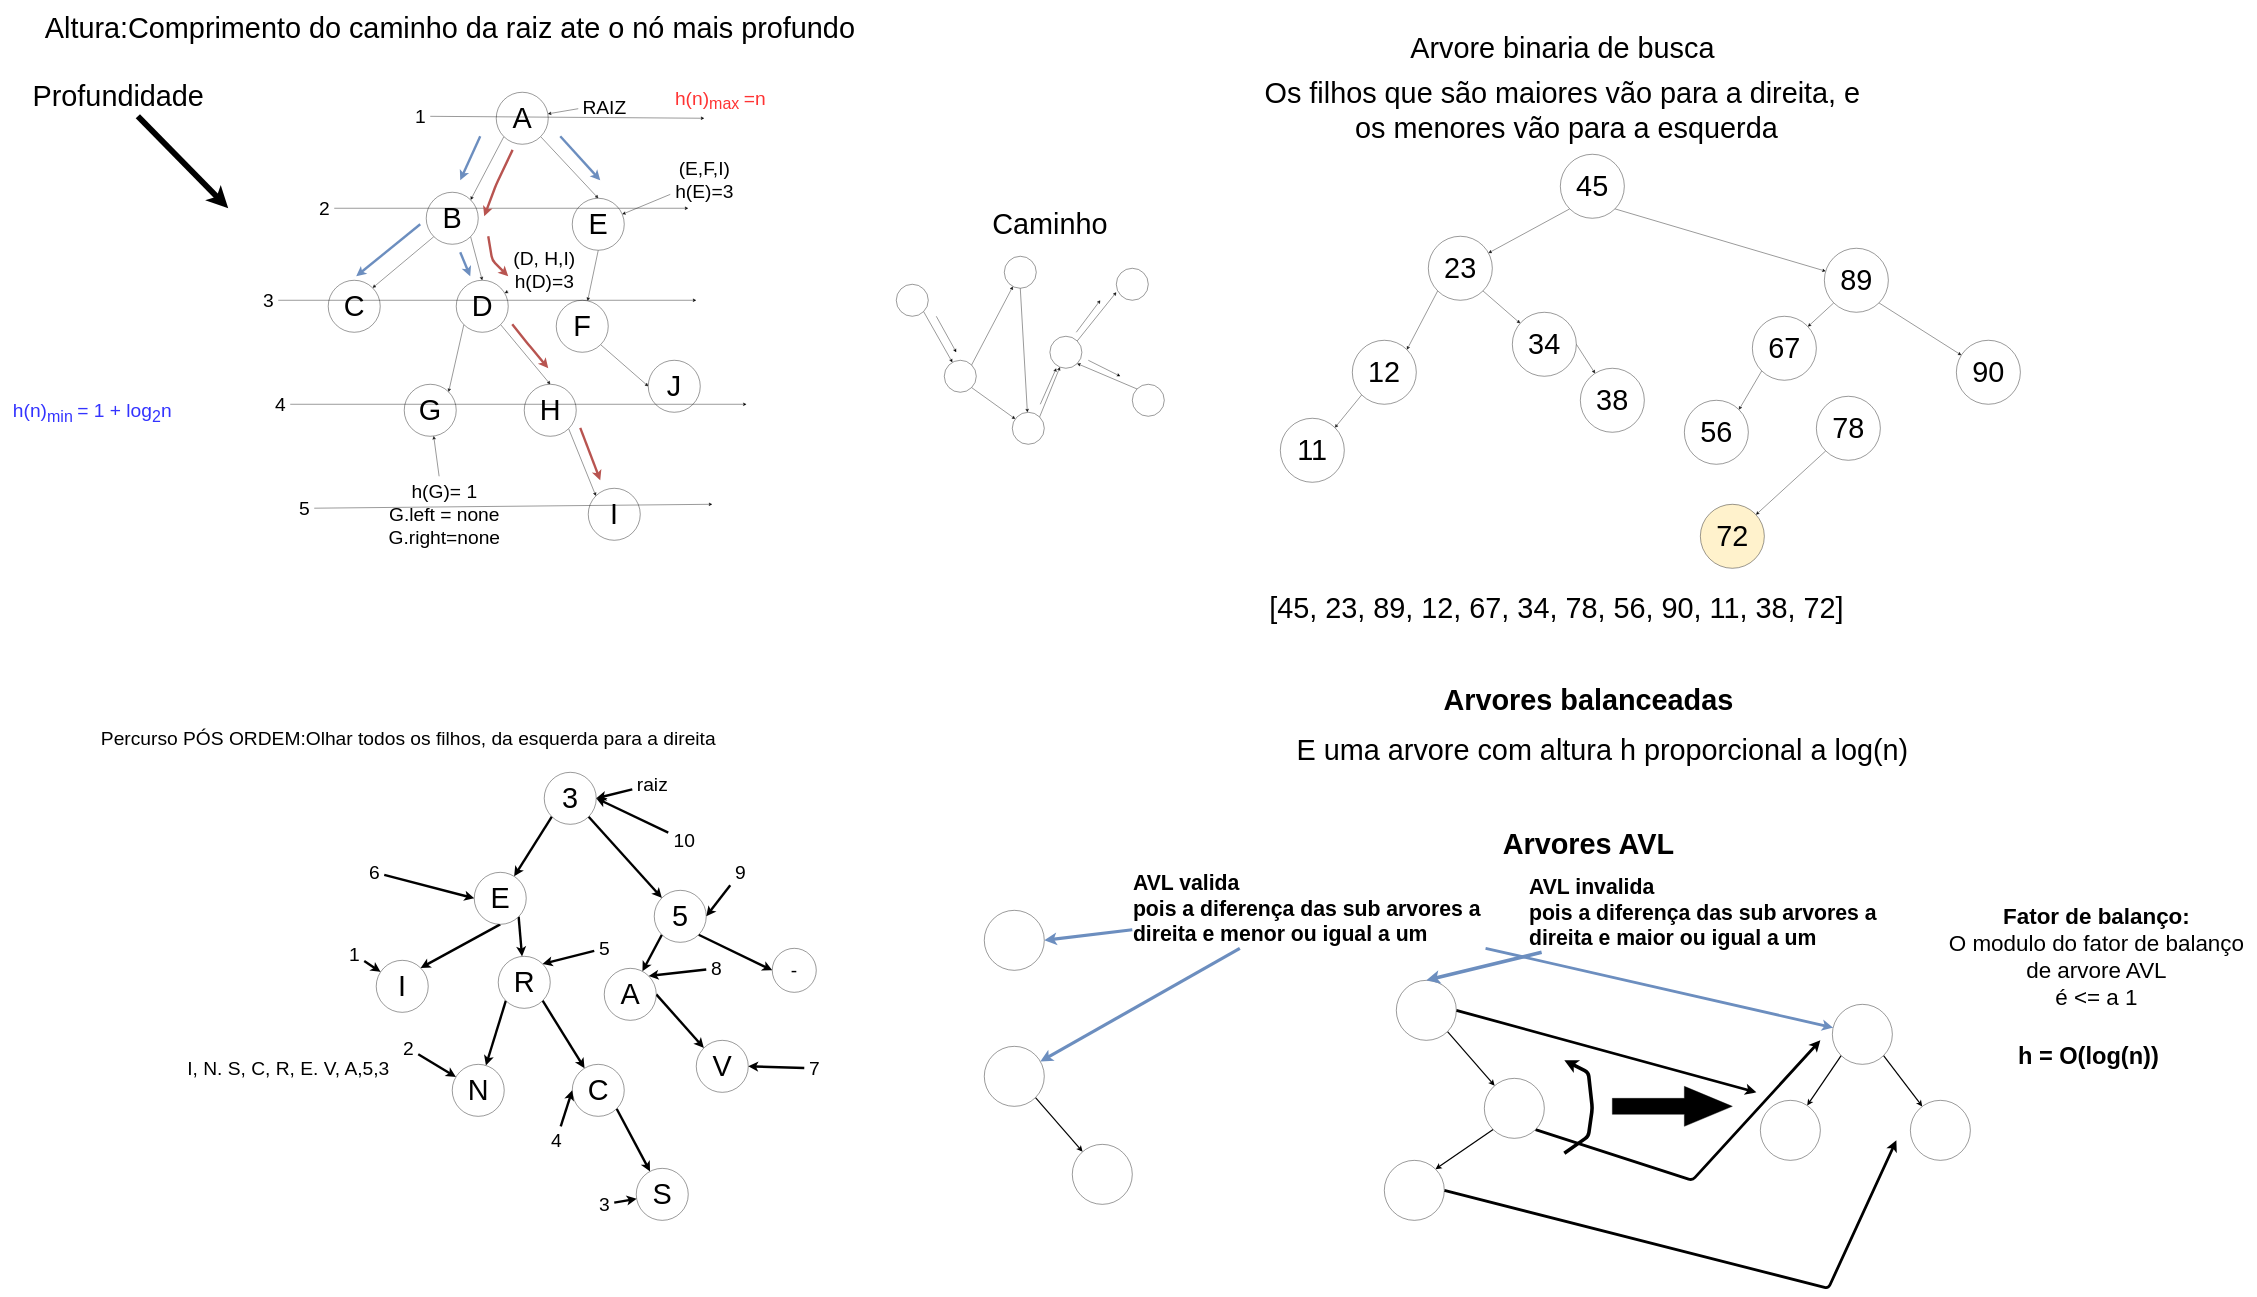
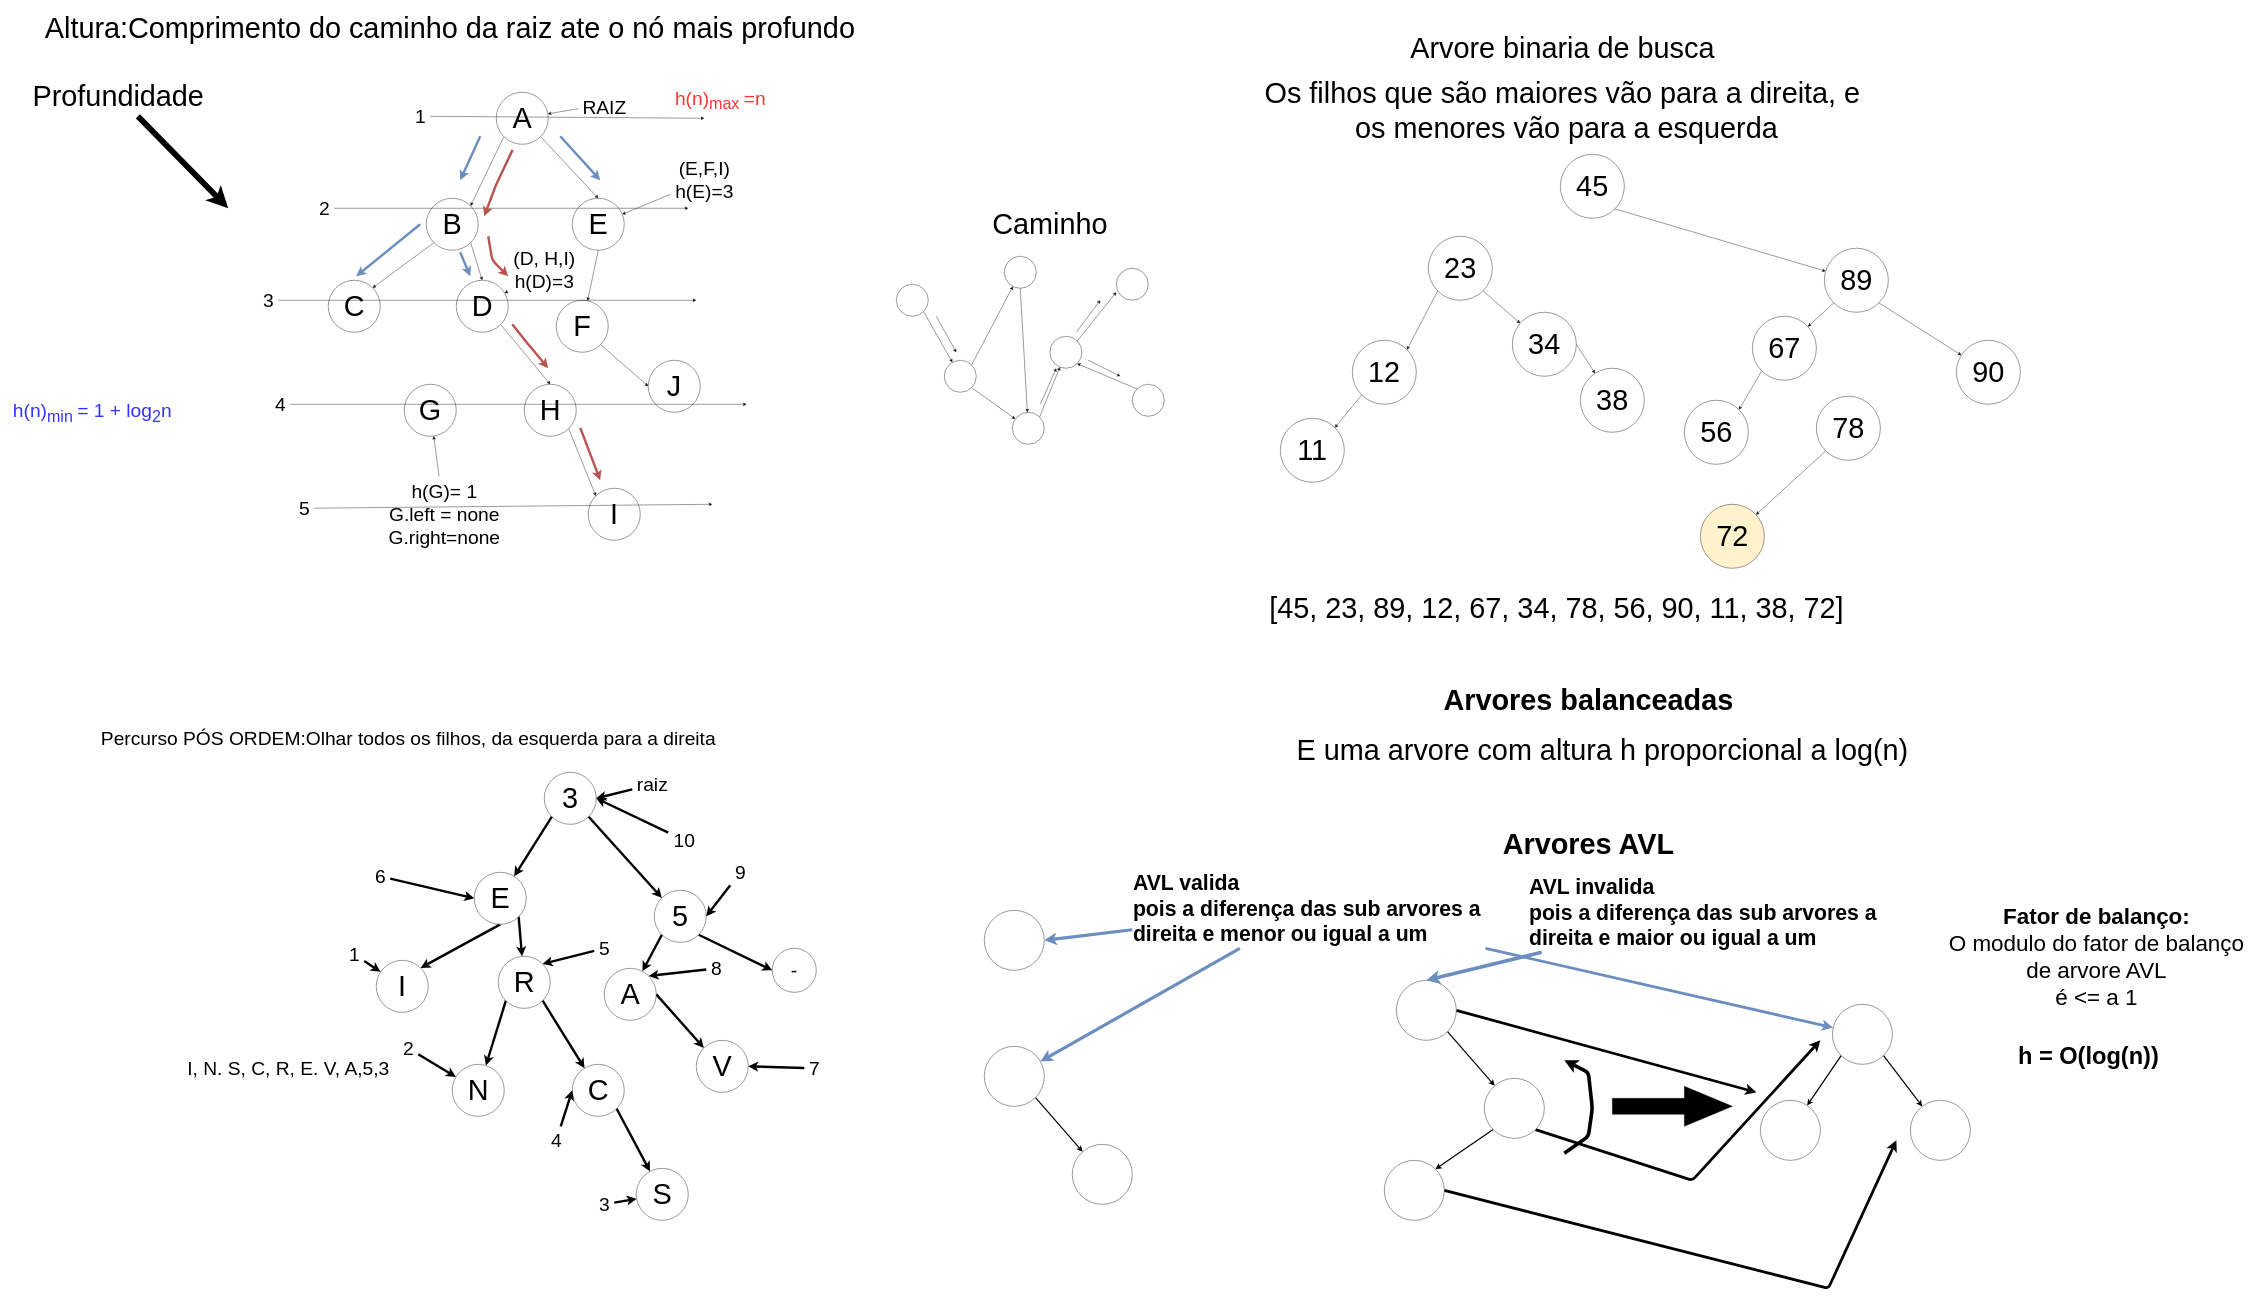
node "B": moved (452, 218) -> (452, 224)
edge "45" -> "23": removed
edge "D" -> "G": removed
node "6": moved (374, 872) -> (380, 876)
